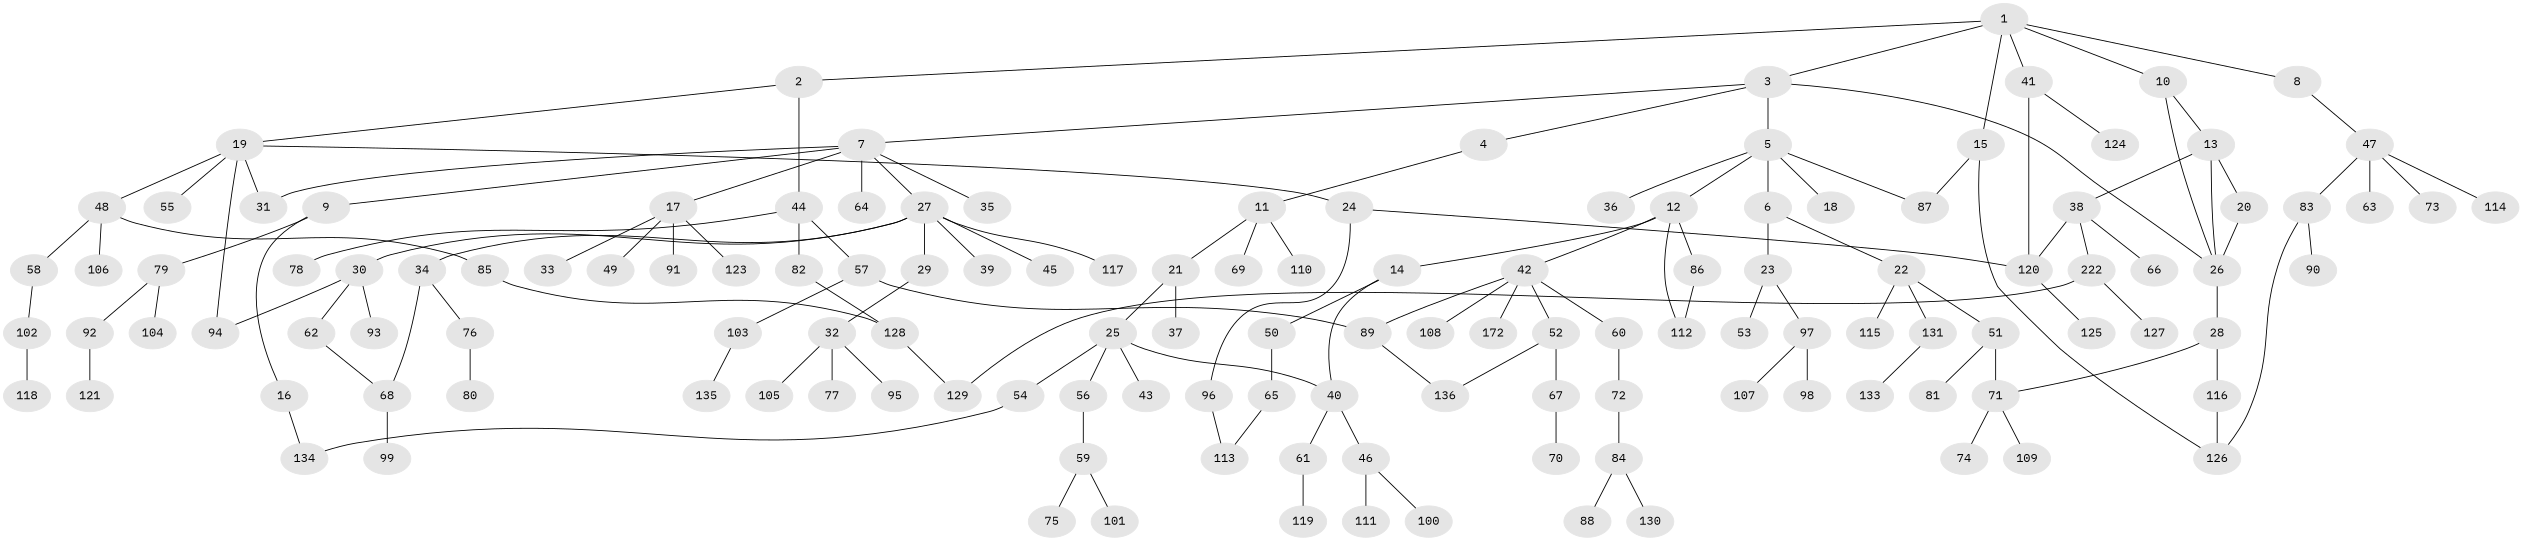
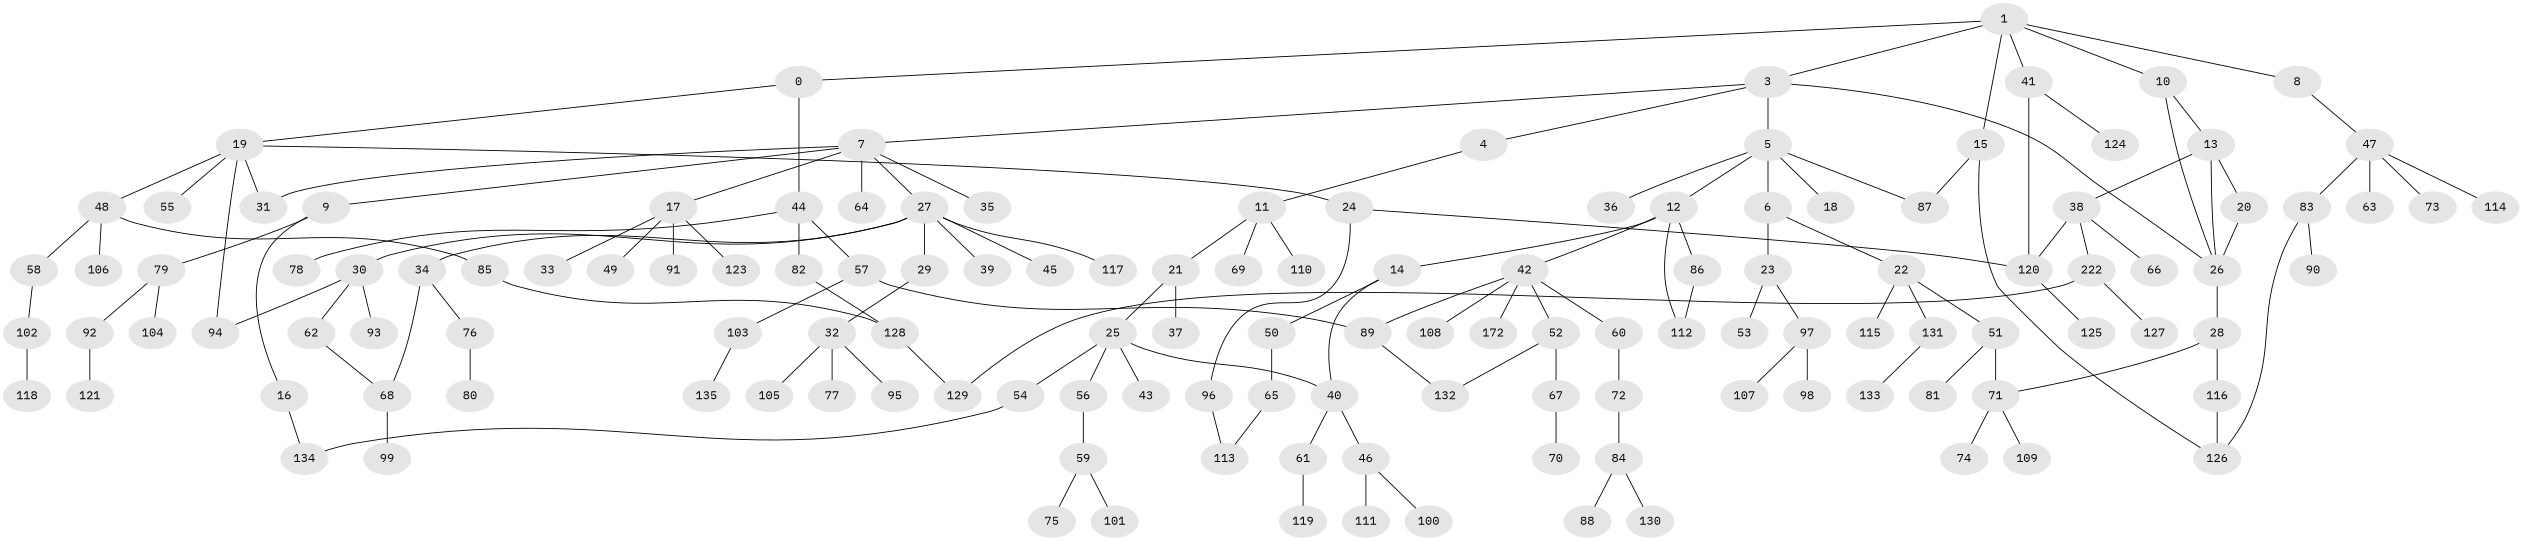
node "2": label "2" -> "0"
node "136": label "136" -> "132"
